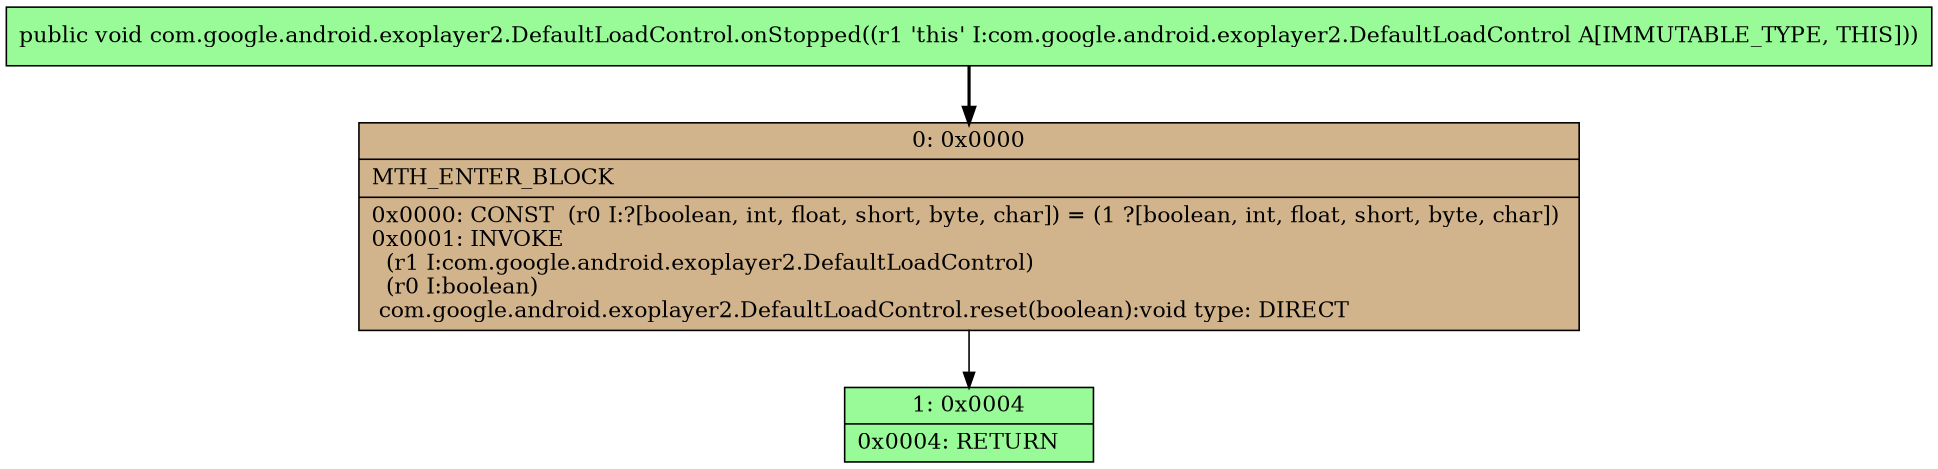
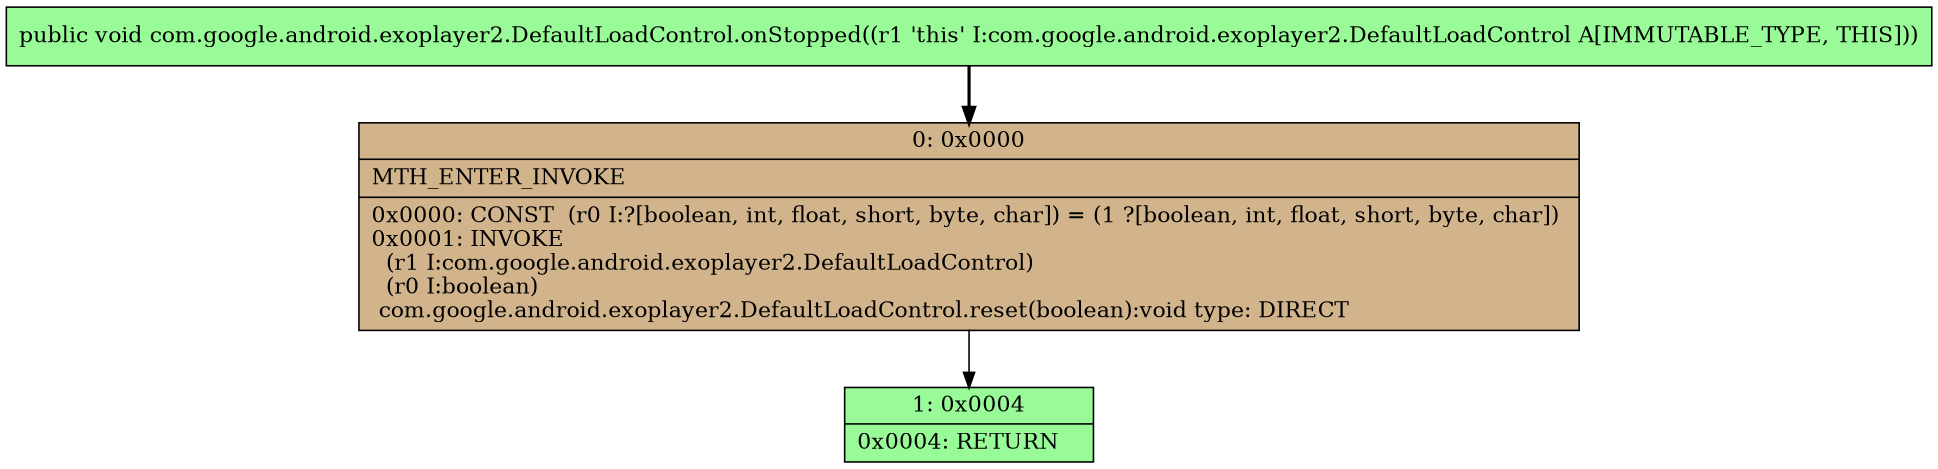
node "0: 0x0000": text "MTH_ENTER_BLOCK" -> "MTH_ENTER_INVOKE"
